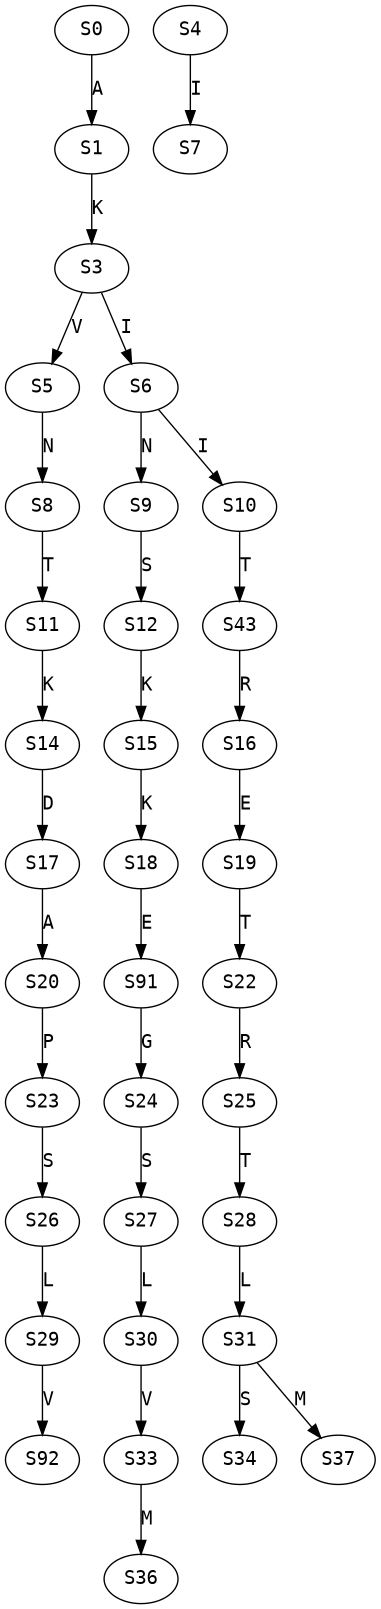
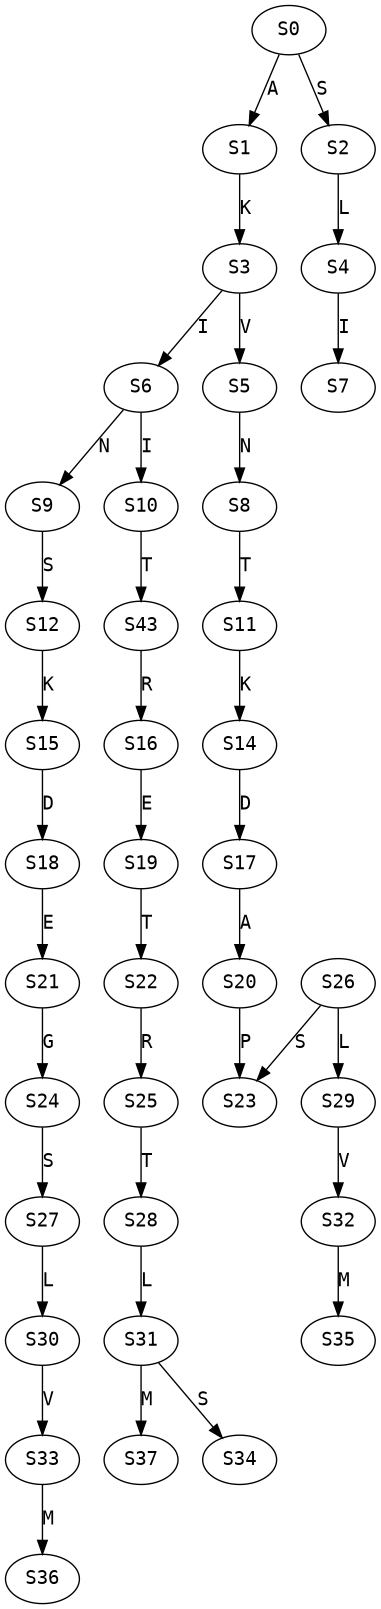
node "S2": added
edge "S15" -> "S18": label "K" -> "D"
node "S91": label "S91" -> "S21"
edge "S23" -> "S26": reversed
node "S35": added
node "S92": label "S92" -> "S32"
